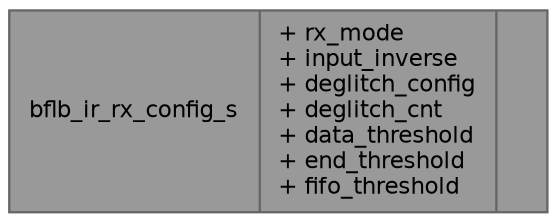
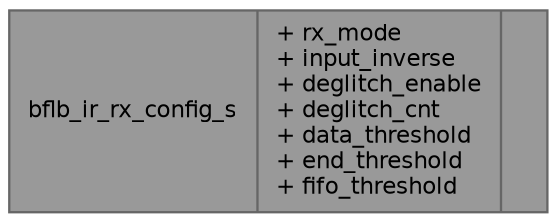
node "bflb_ir_rx_config_s": text "+ deglitch_config" -> "+ deglitch_enable"
